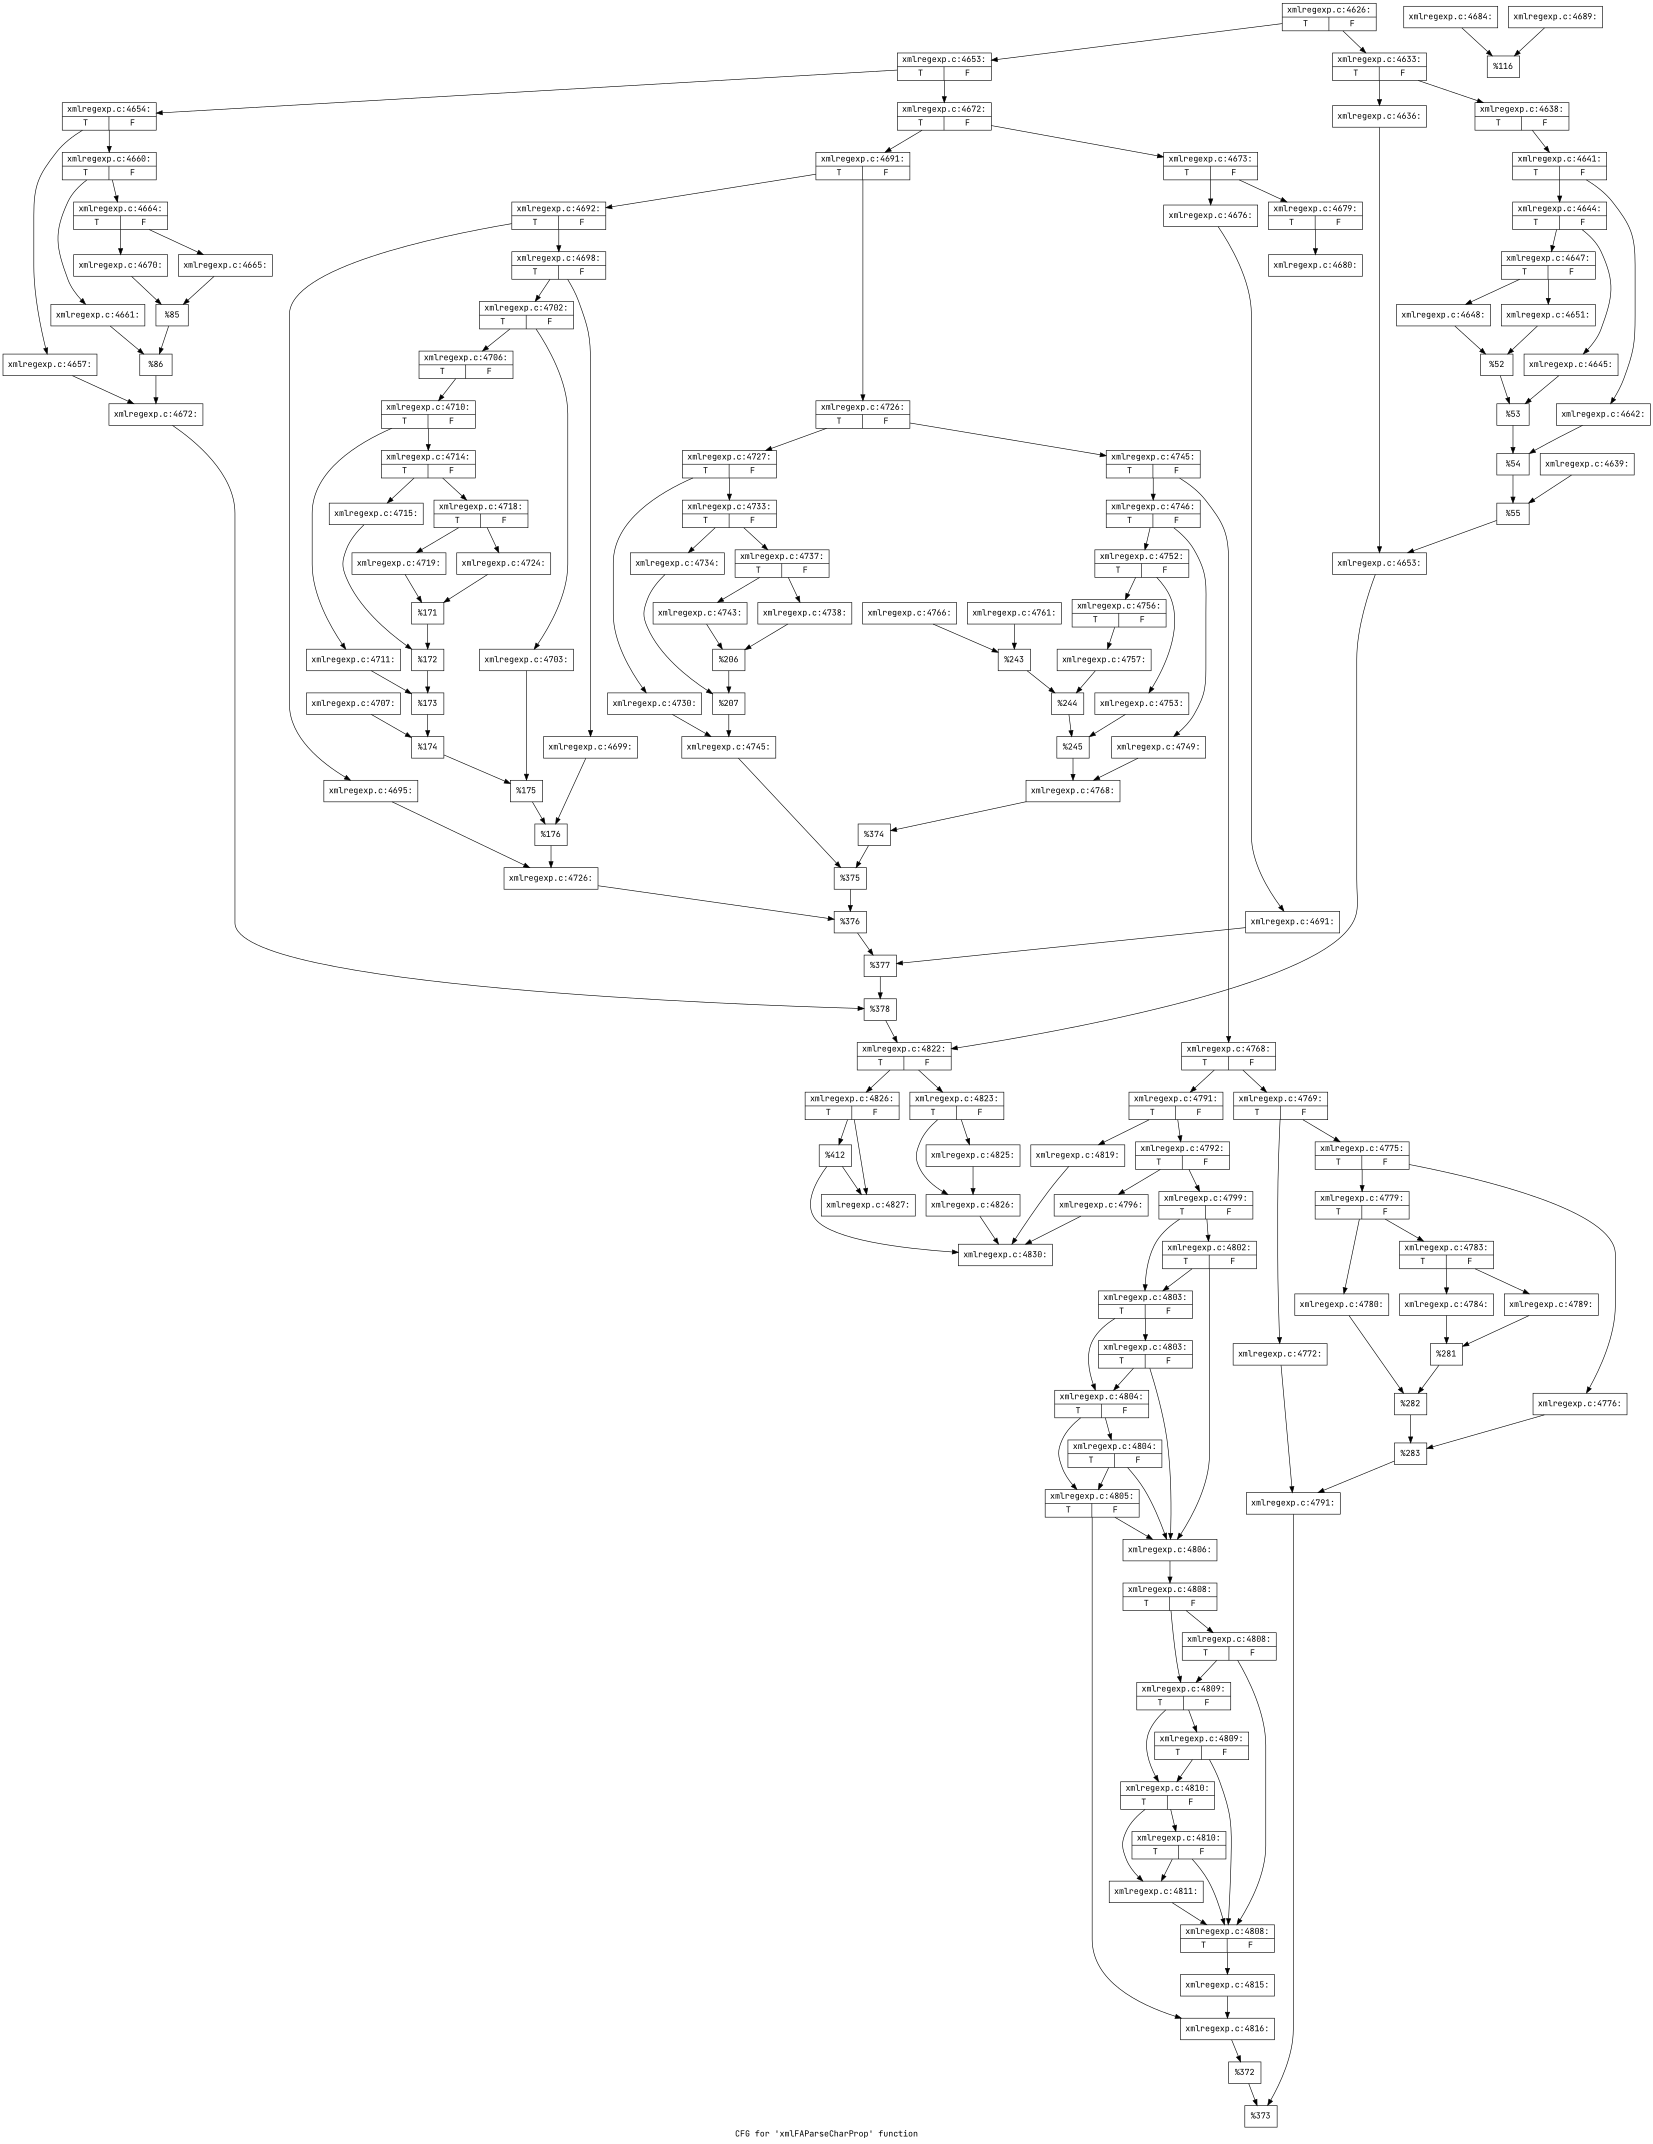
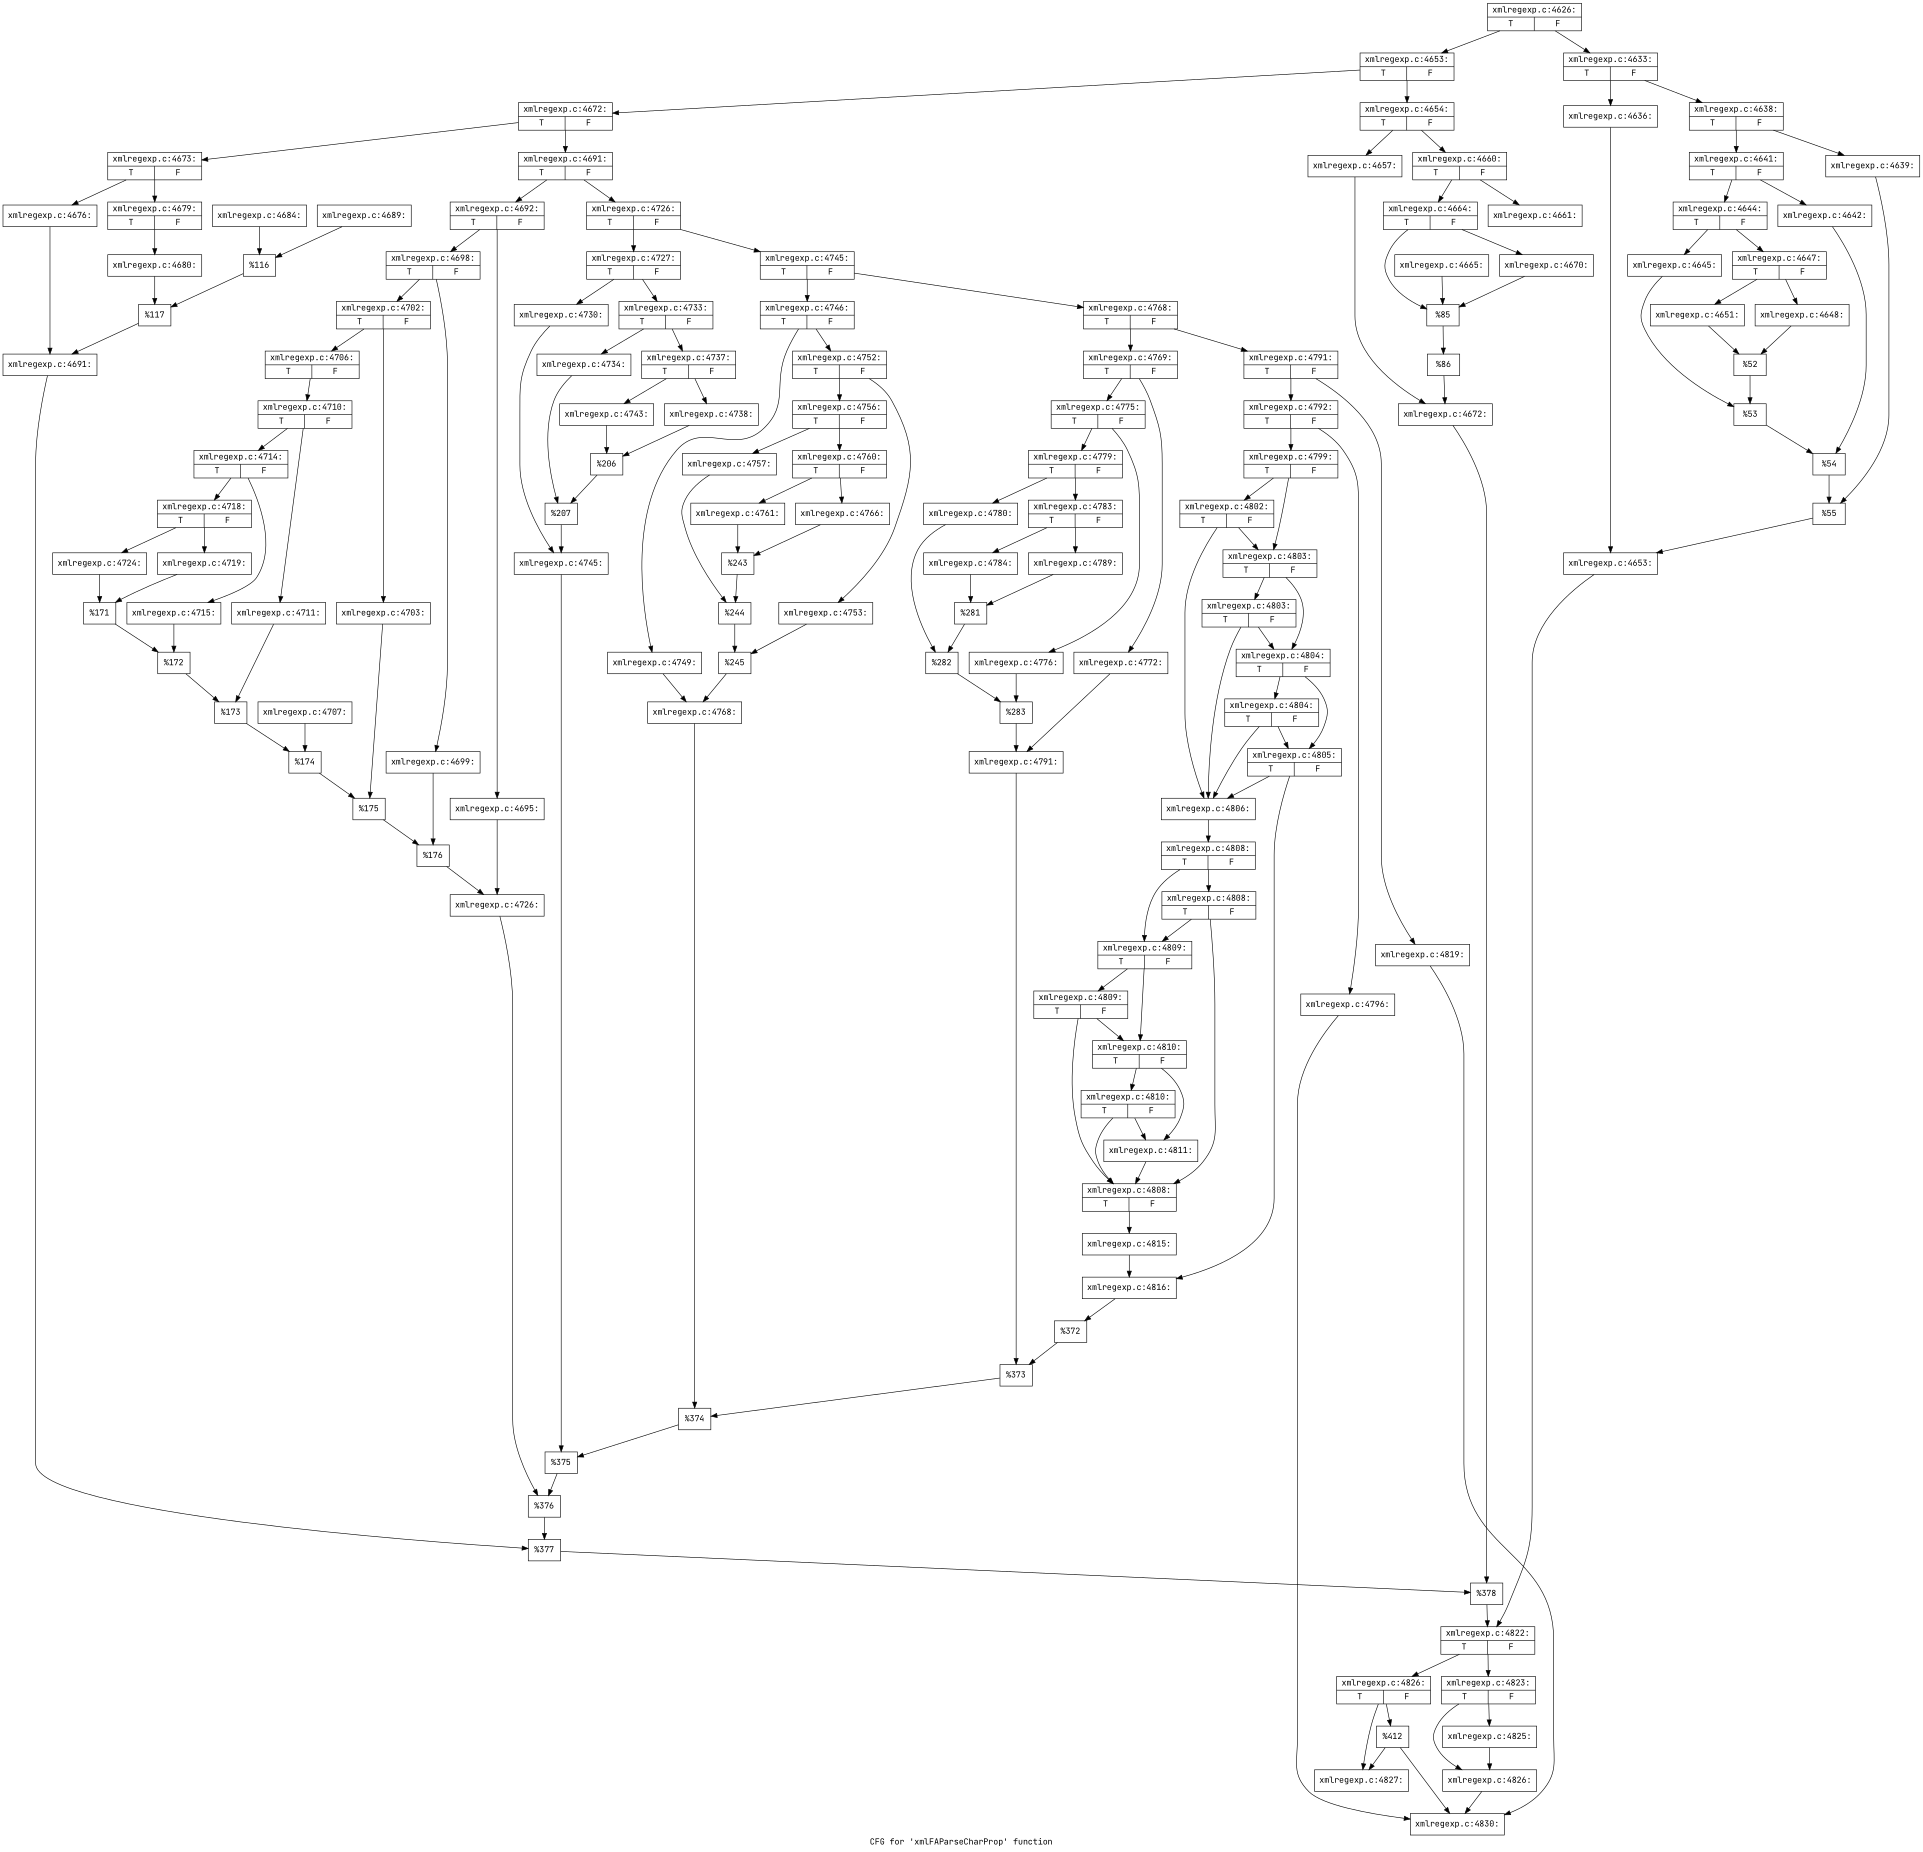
edge "xmlregexp.c:4638:" -> "xmlregexp.c:4639:": added
edge "xmlregexp.c:4664:" -> "xmlregexp.c:4665:": now "xmlregexp.c:4664:" -> "%85"
node "%117": added
edge "xmlregexp.c:4661:" -> "%86": removed
node "xmlregexp.c:4760:": added
edge "%373" -> "%374": added
